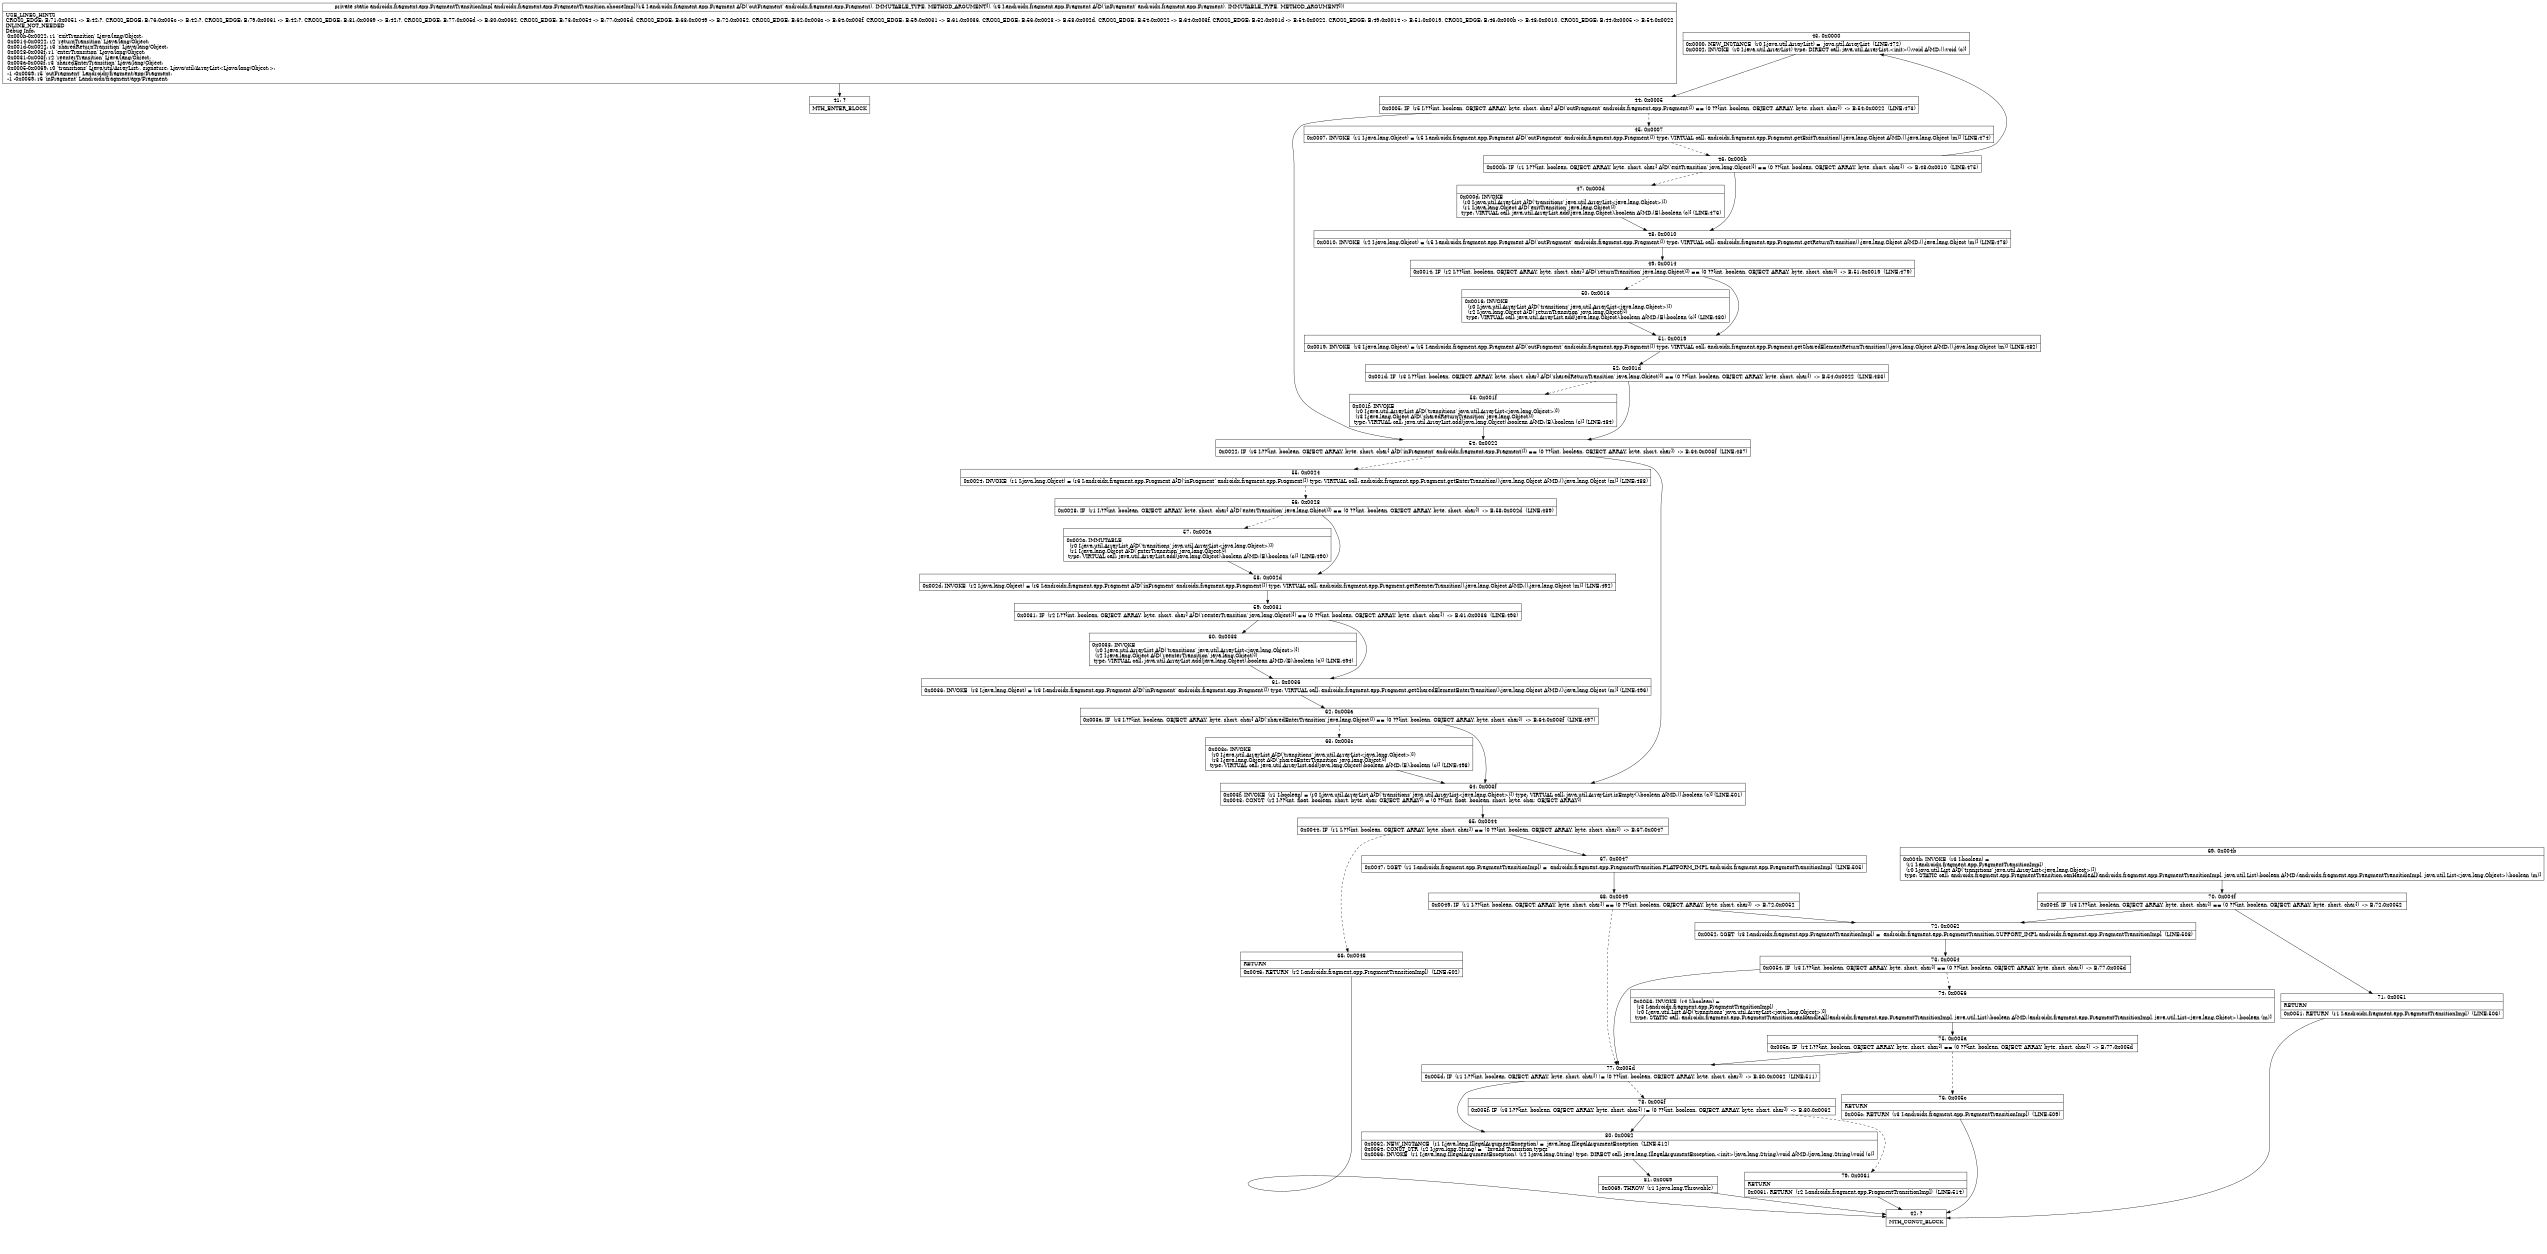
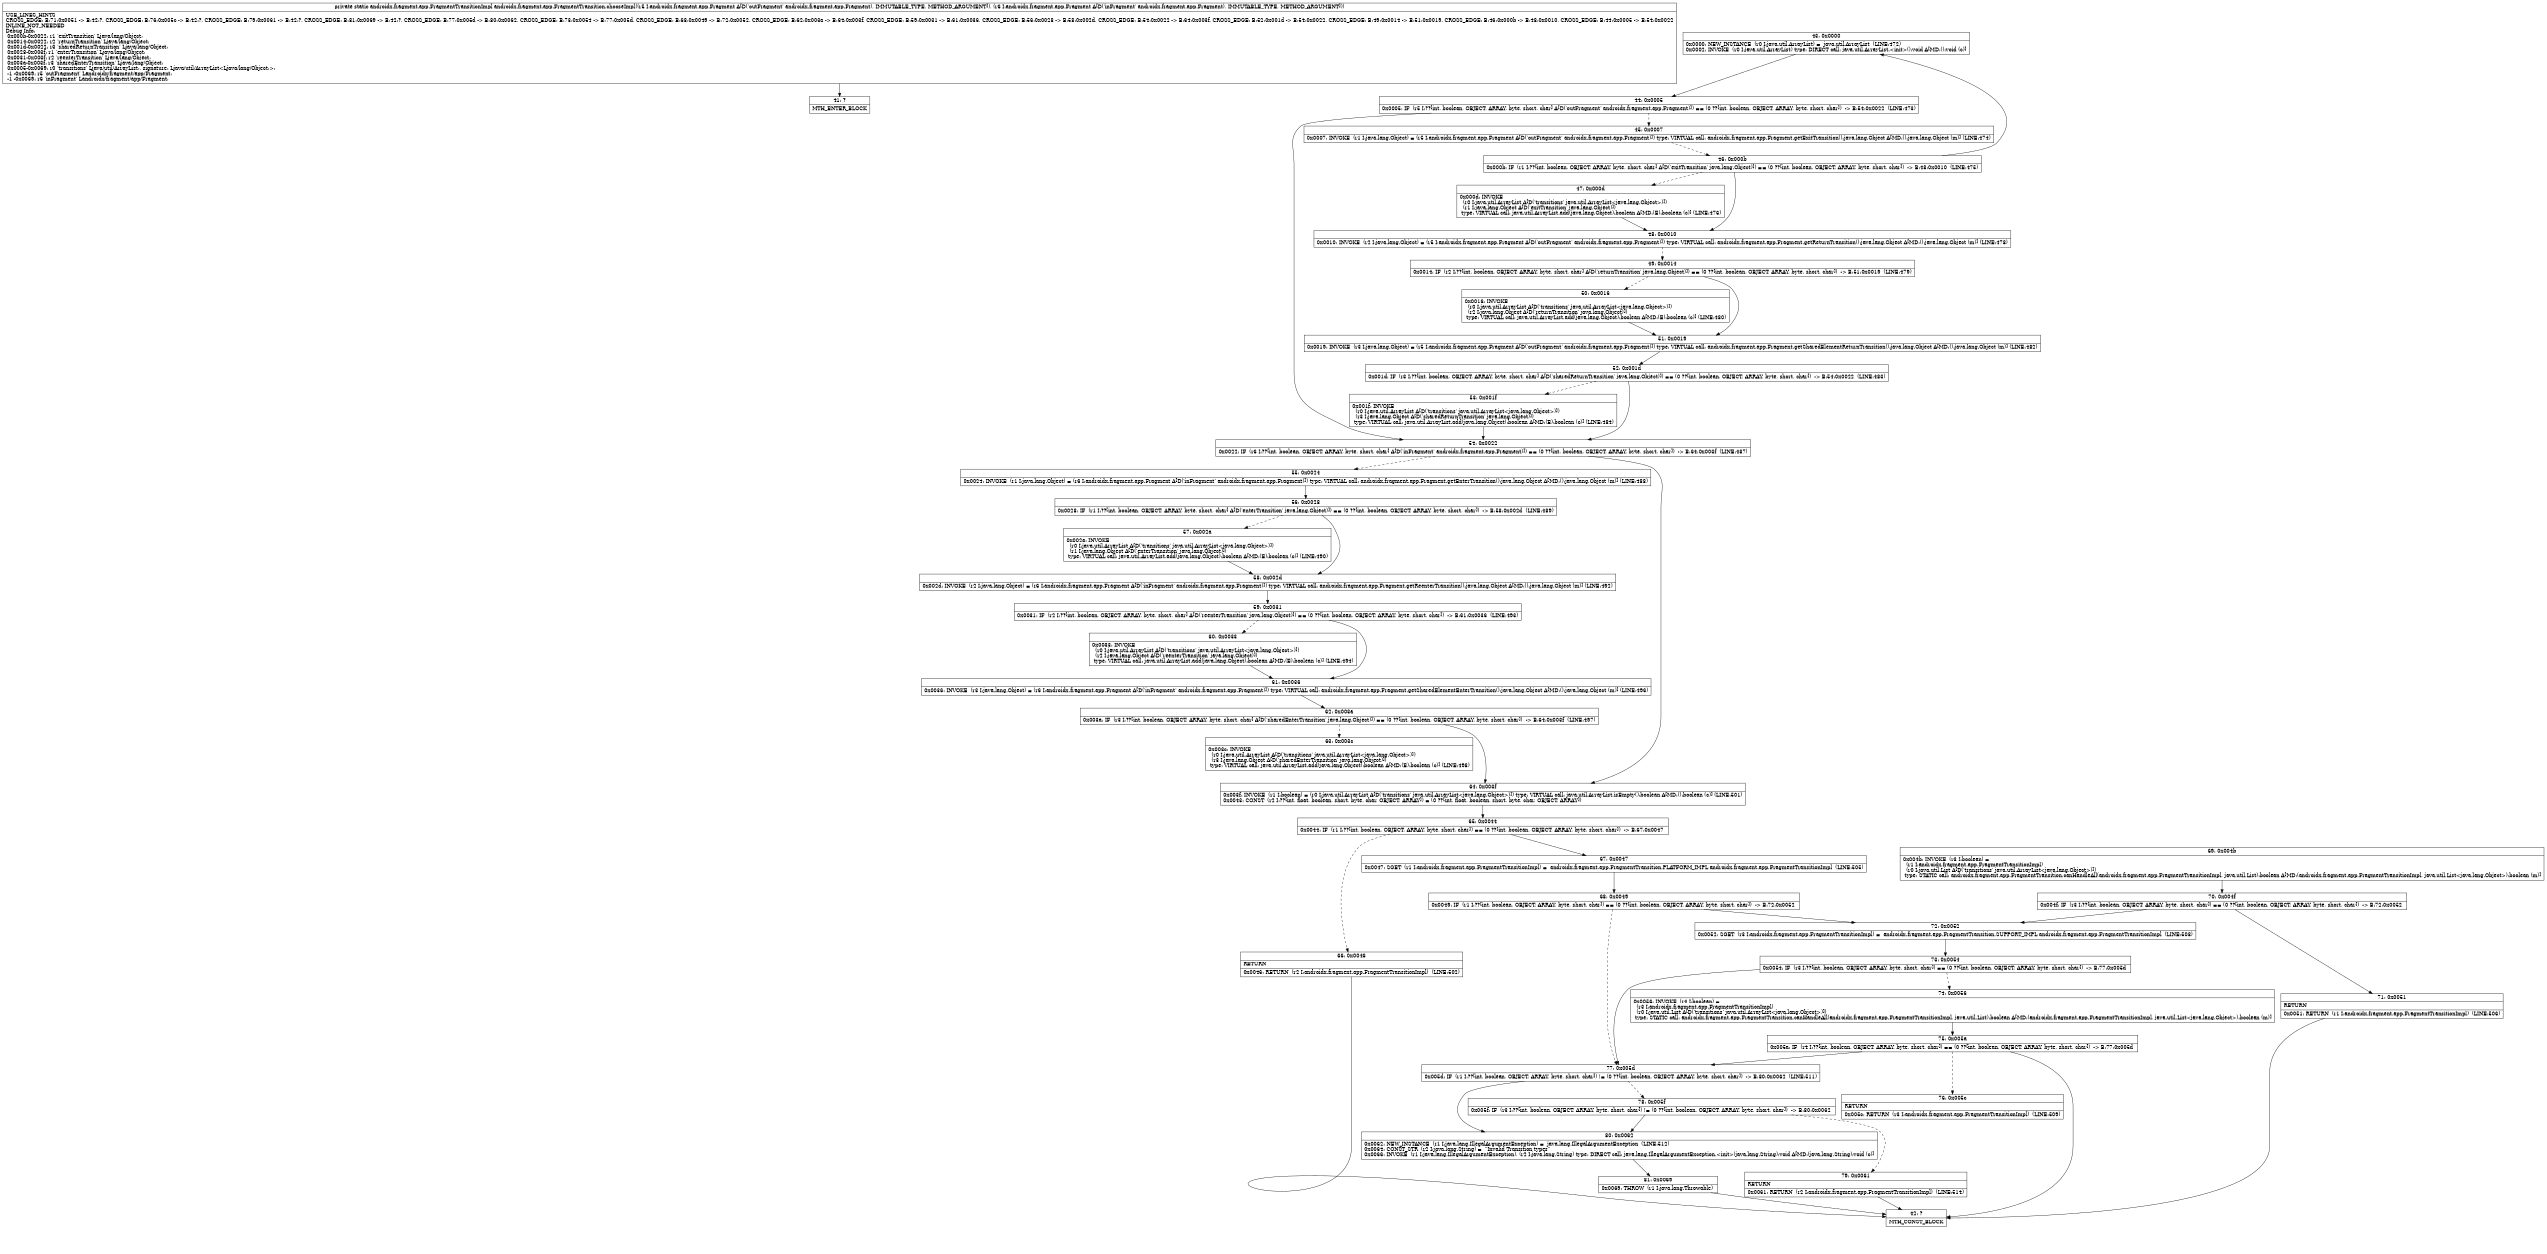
edge "48: 0x0010" -> "49: 0x0014": style solid -> dashed
edge "55: 0x0024" -> "56: 0x0028": style dashed -> solid
node "57: 0x002a": text "0x002a: IMMUTABLE" -> "0x002a: INVOKE"
edge "59: 0x0031" -> "60: 0x0033": style solid -> dashed
edge "63: 0x003c" -> "64: 0x003f": removed
edge "76: 0x005c" -> "42: ?": now "75: 0x005a" -> "42: ?"
